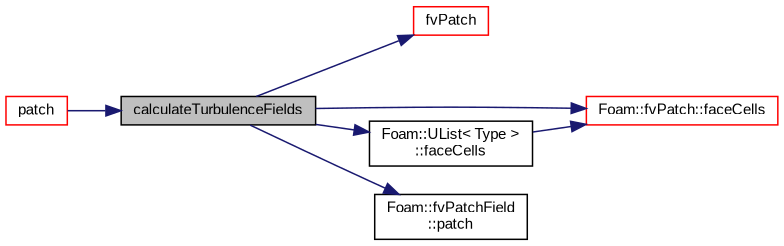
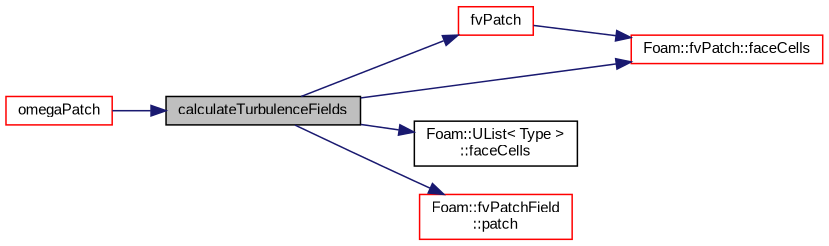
node "patch": label "patch" -> "omegaPatch"
edge "Foam::UList< Type > ::faceCells" -> "Foam::fvPatch::faceCells": now "fvPatch" -> "Foam::fvPatch::faceCells"
node "Foam::fvPatchField ::patch": color black -> red
